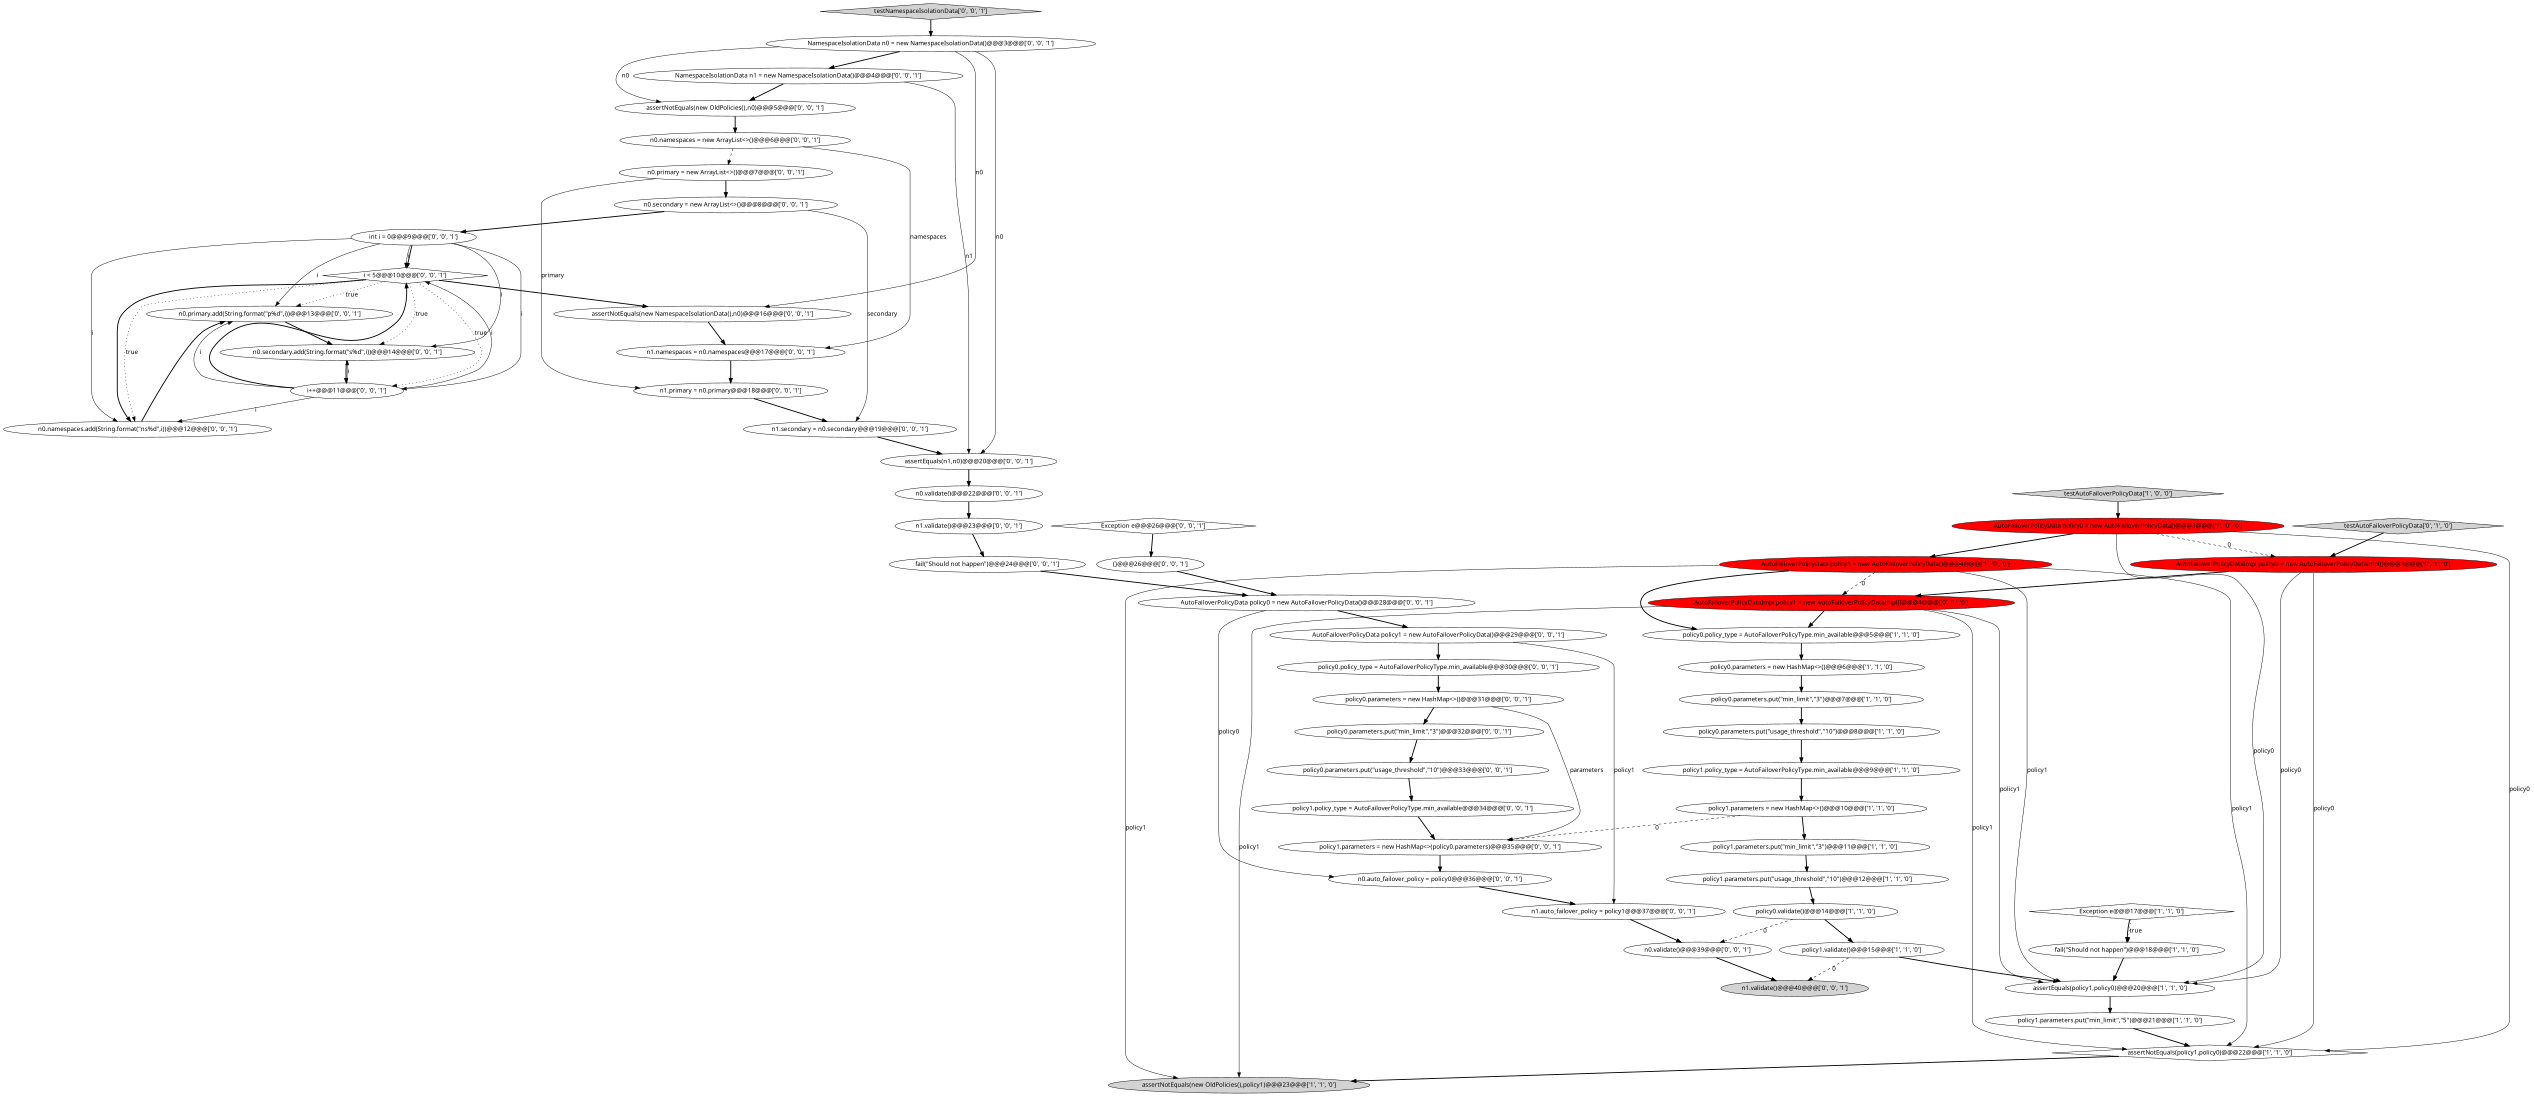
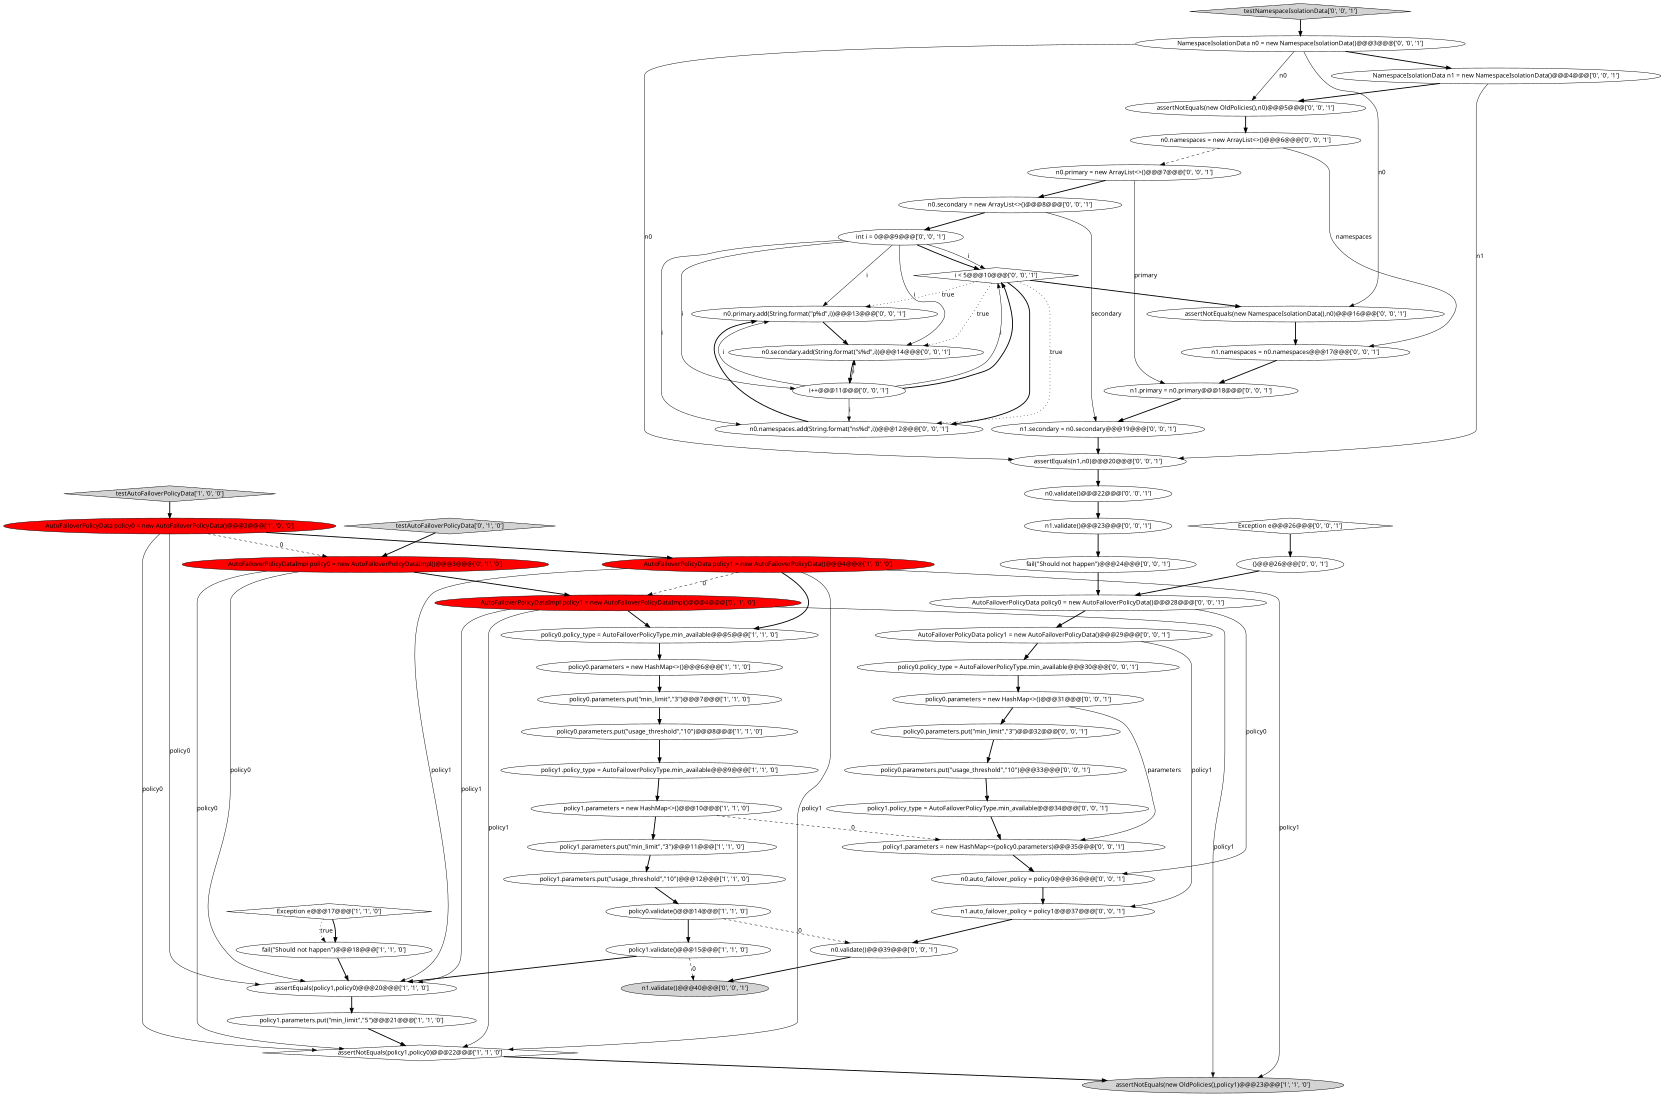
edge "i < 5@@@10@@@['0', '0', '1']" -> "i++@@@11@@@['0', '0', '1']": removed, label "true"
